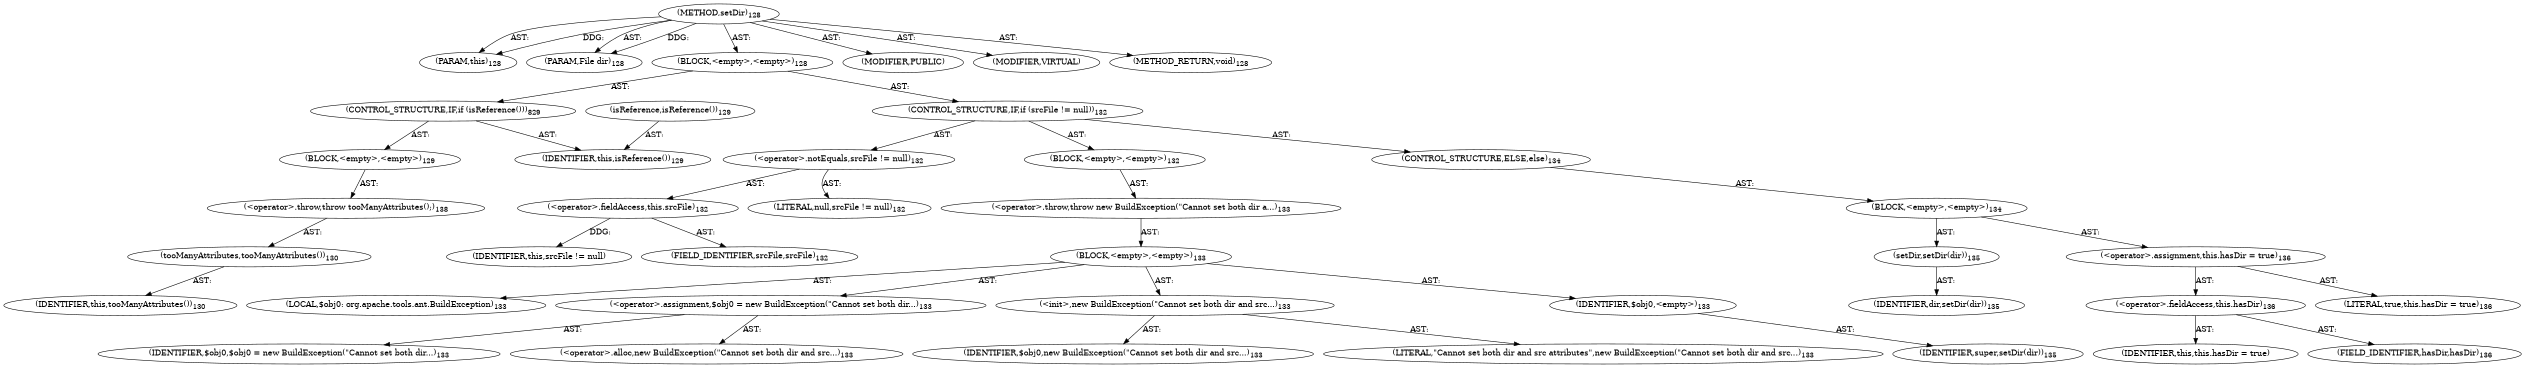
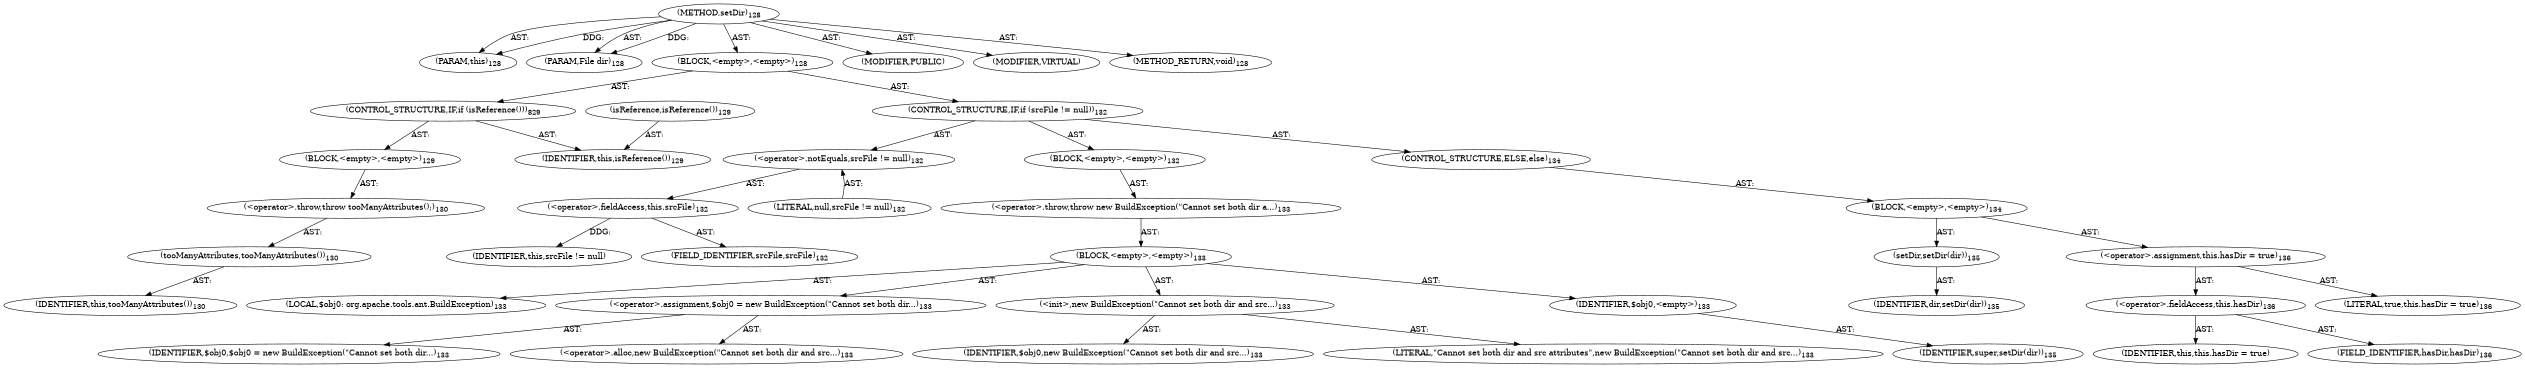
edge "(<operator>.notEquals,srcFile != null)" -> "(LITERAL,null,srcFile != null)": reversed
node "(<operator>.throw,throw tooManyAttributes();)": text "138" -> "130"
